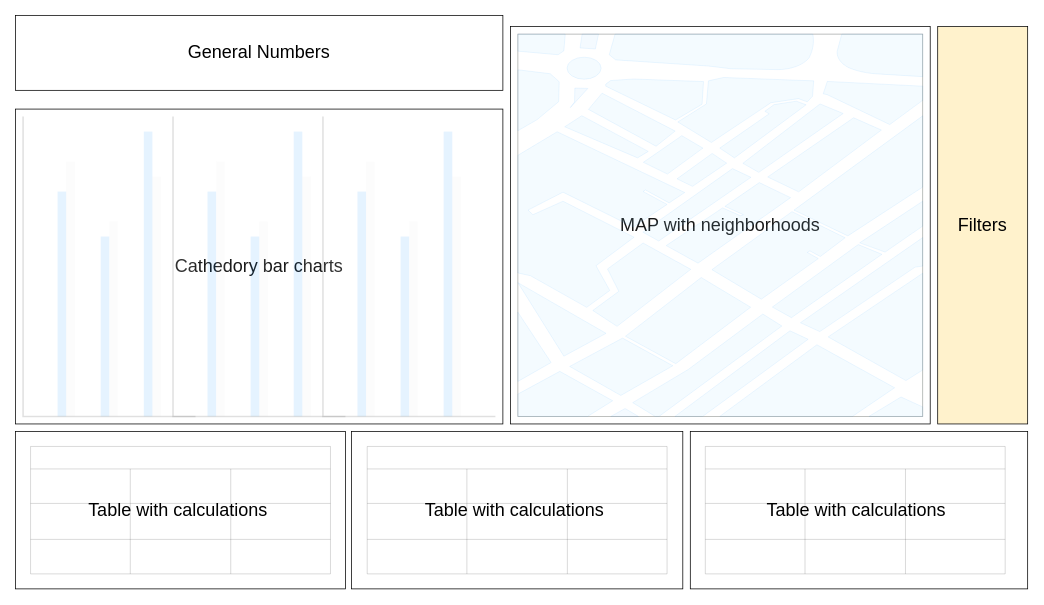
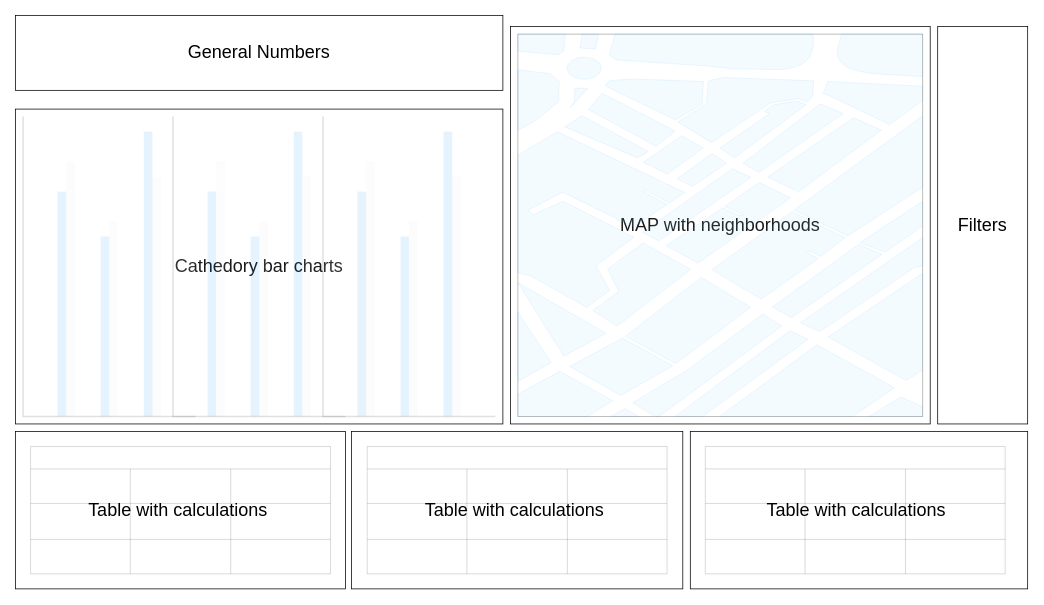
node "Filters": fillcolor #fff2cc -> #ffffff
